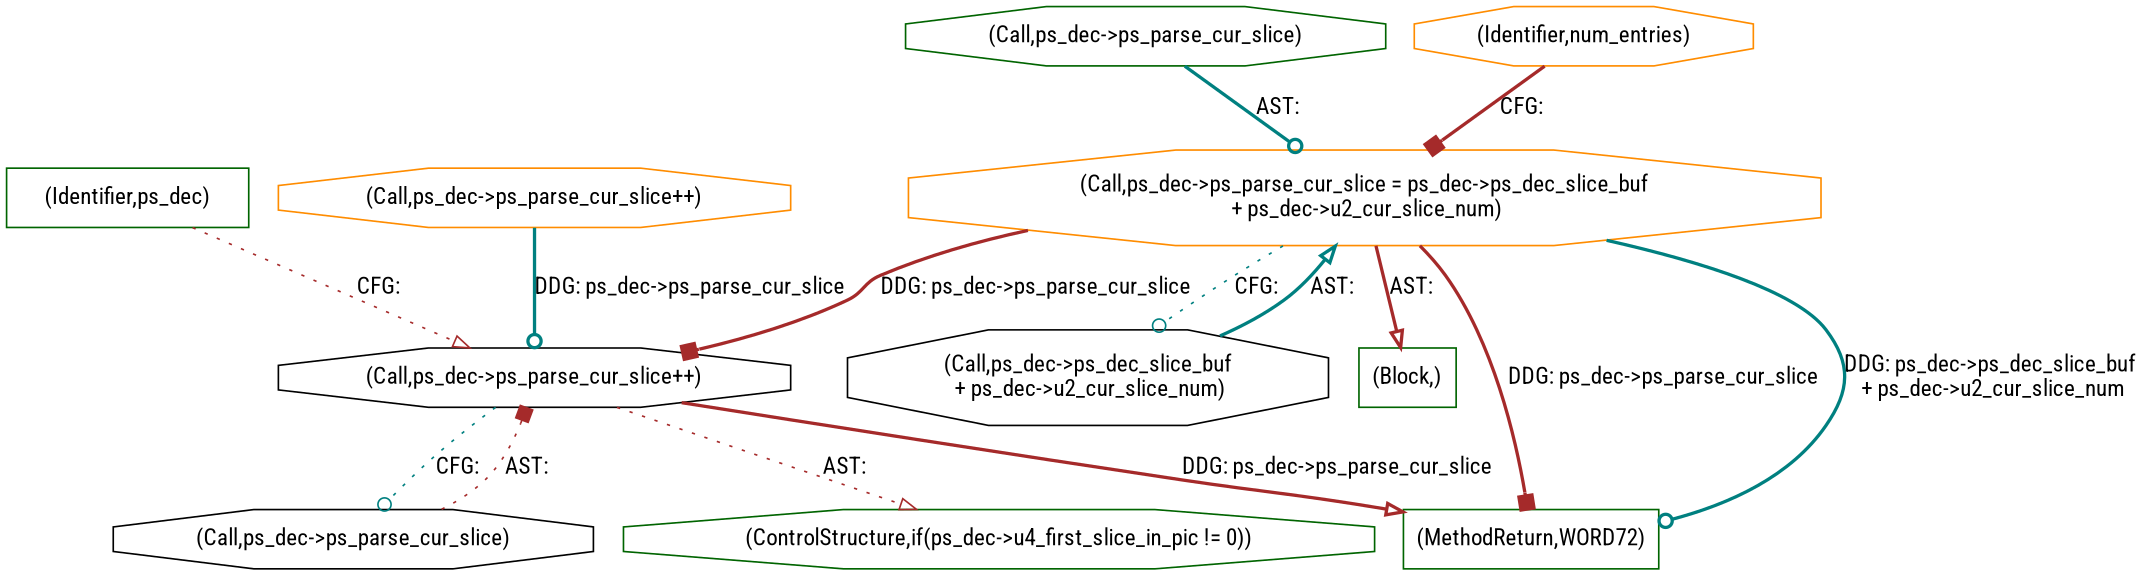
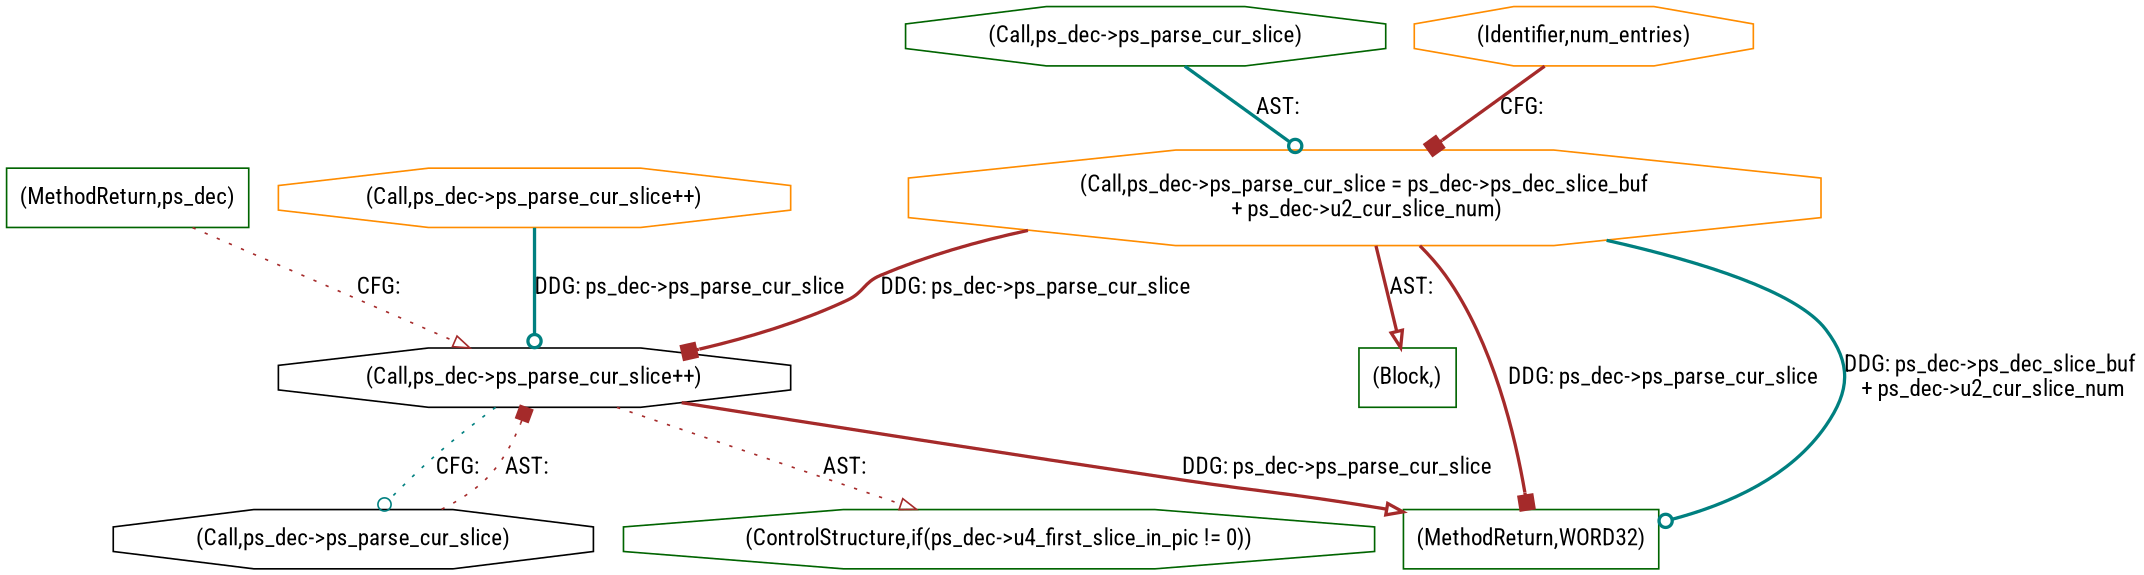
node "(Identifier,ps_dec)": label "(Identifier,ps_dec)" -> "(MethodReturn,ps_dec)"
node "(Call,ps_dec->ps_dec_slice_buf + ps_dec->u2_cur_slice_num)": removed
node "(MethodReturn,WORD72)": label "(MethodReturn,WORD72)" -> "(MethodReturn,WORD32)"
